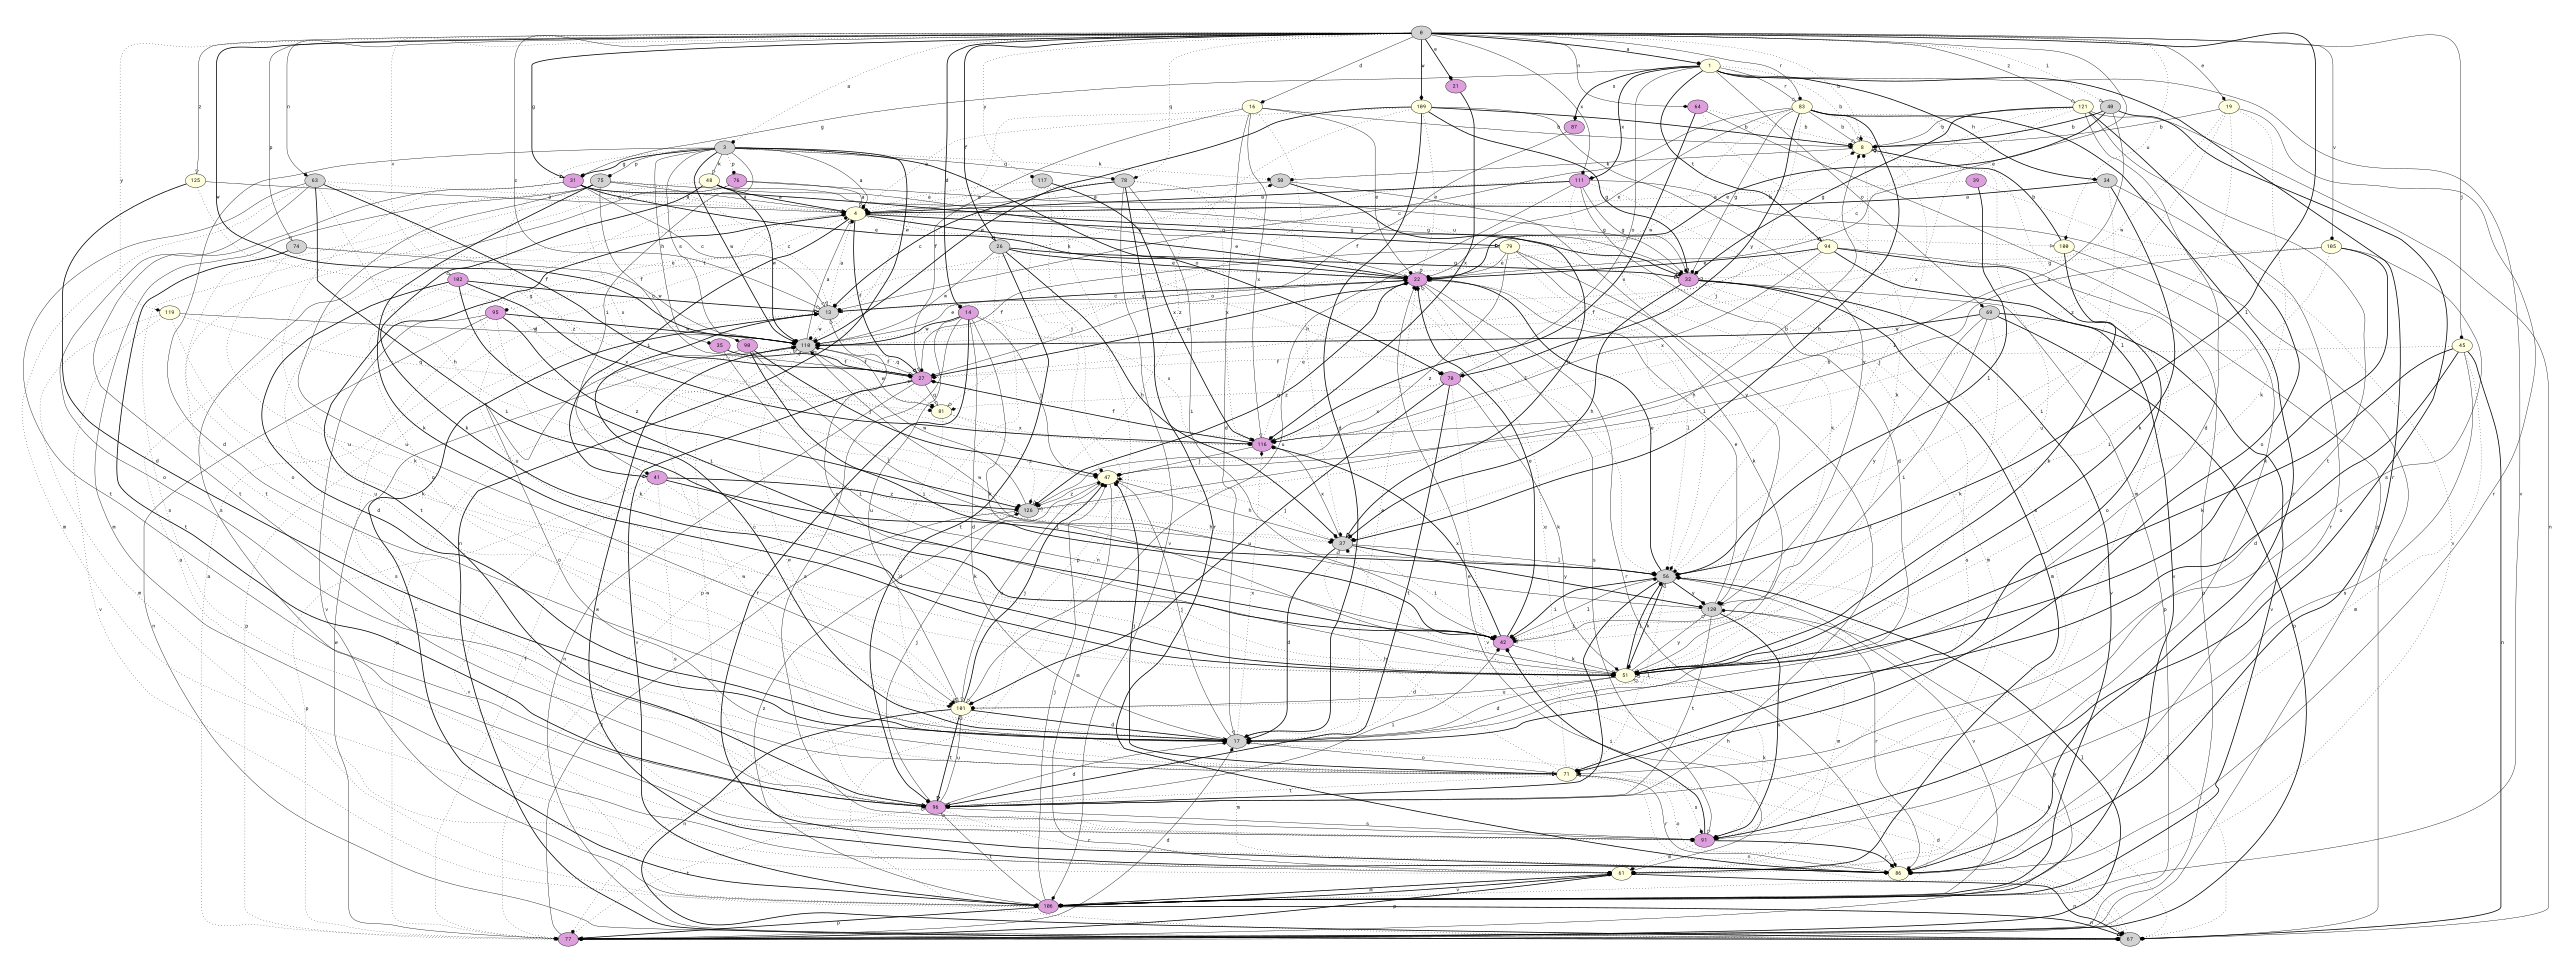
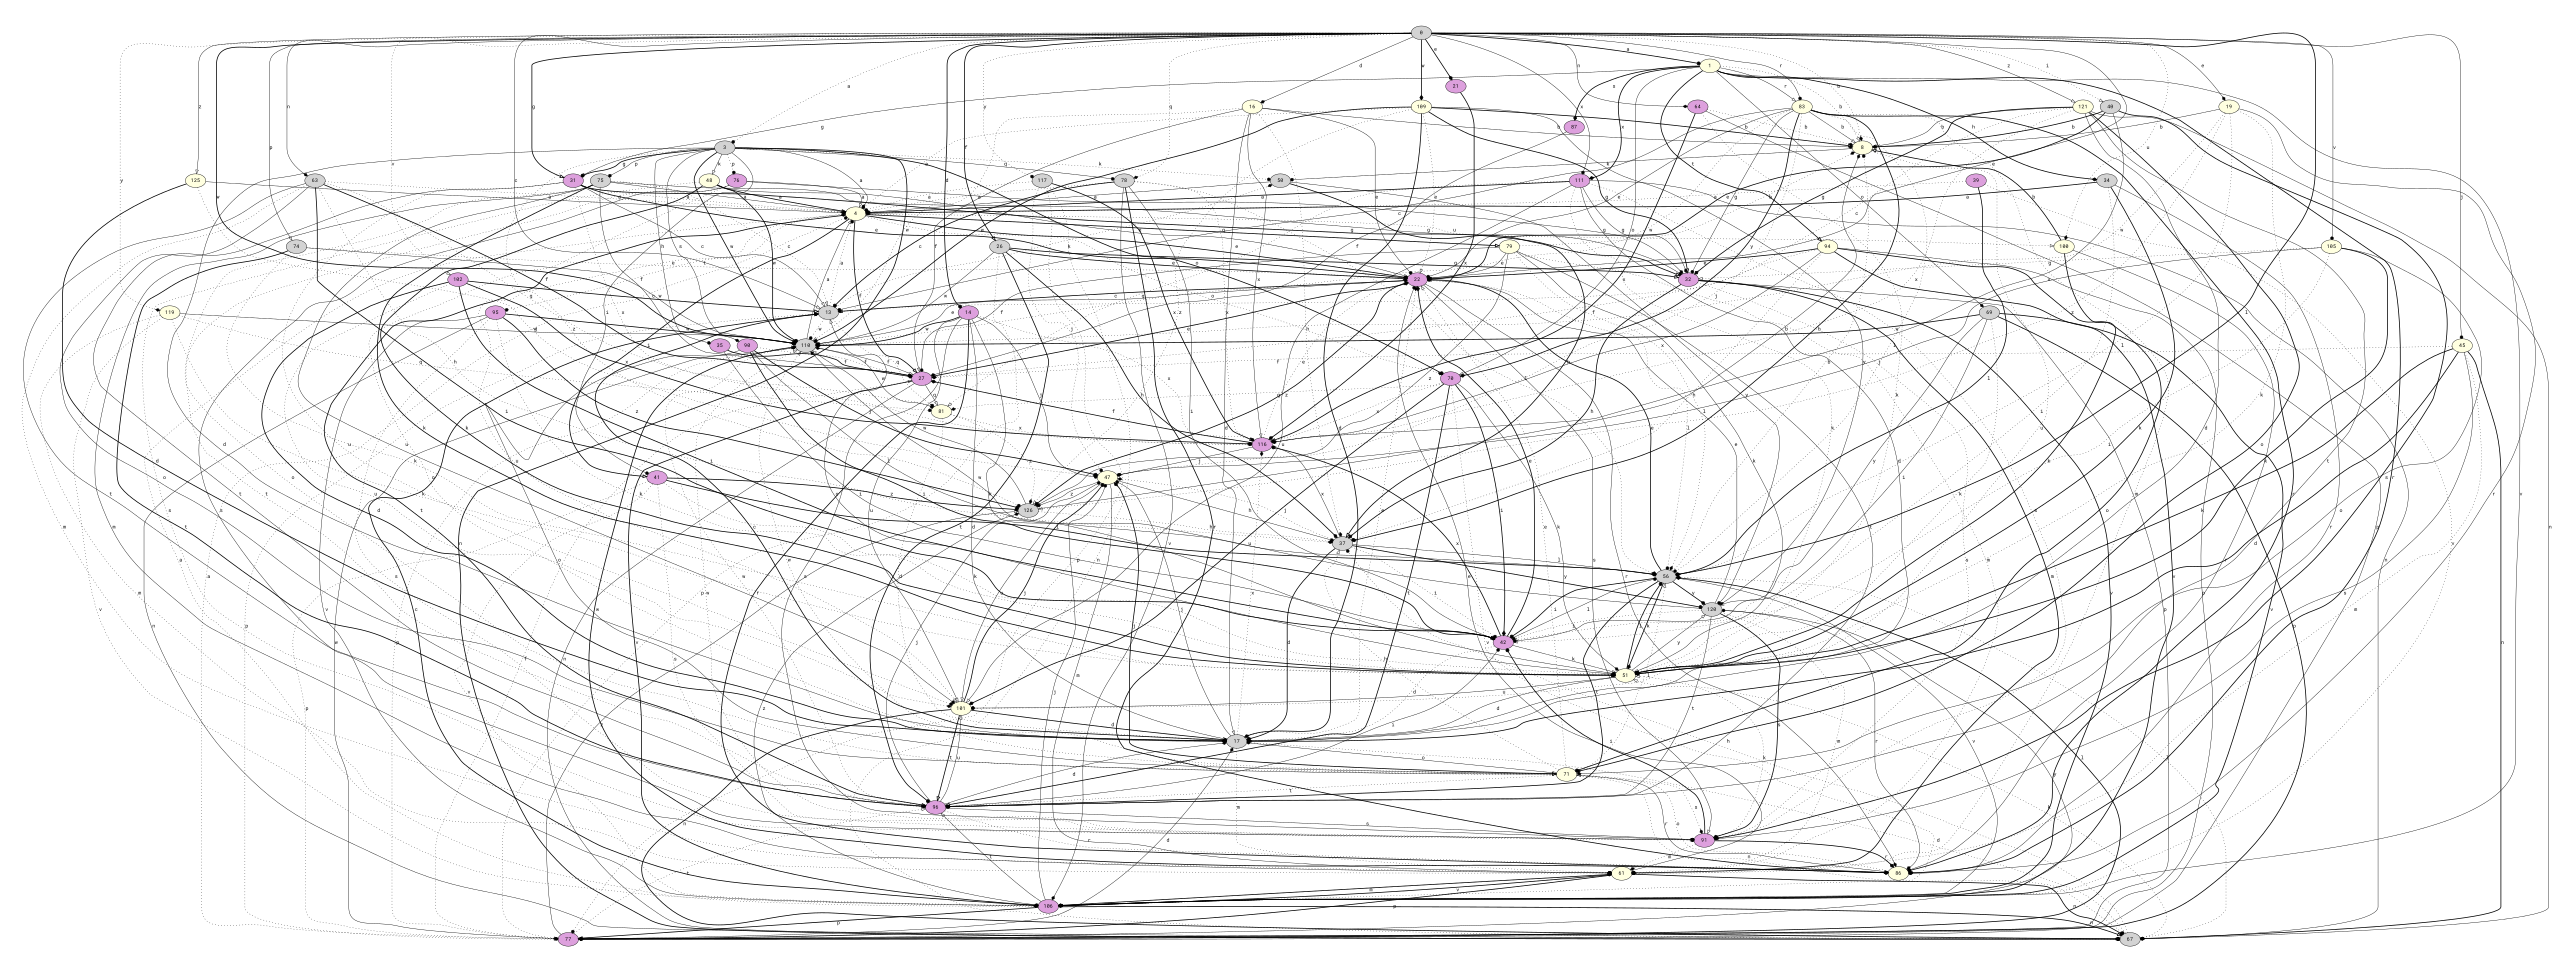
edge "70" -> "42": added, label "i"
